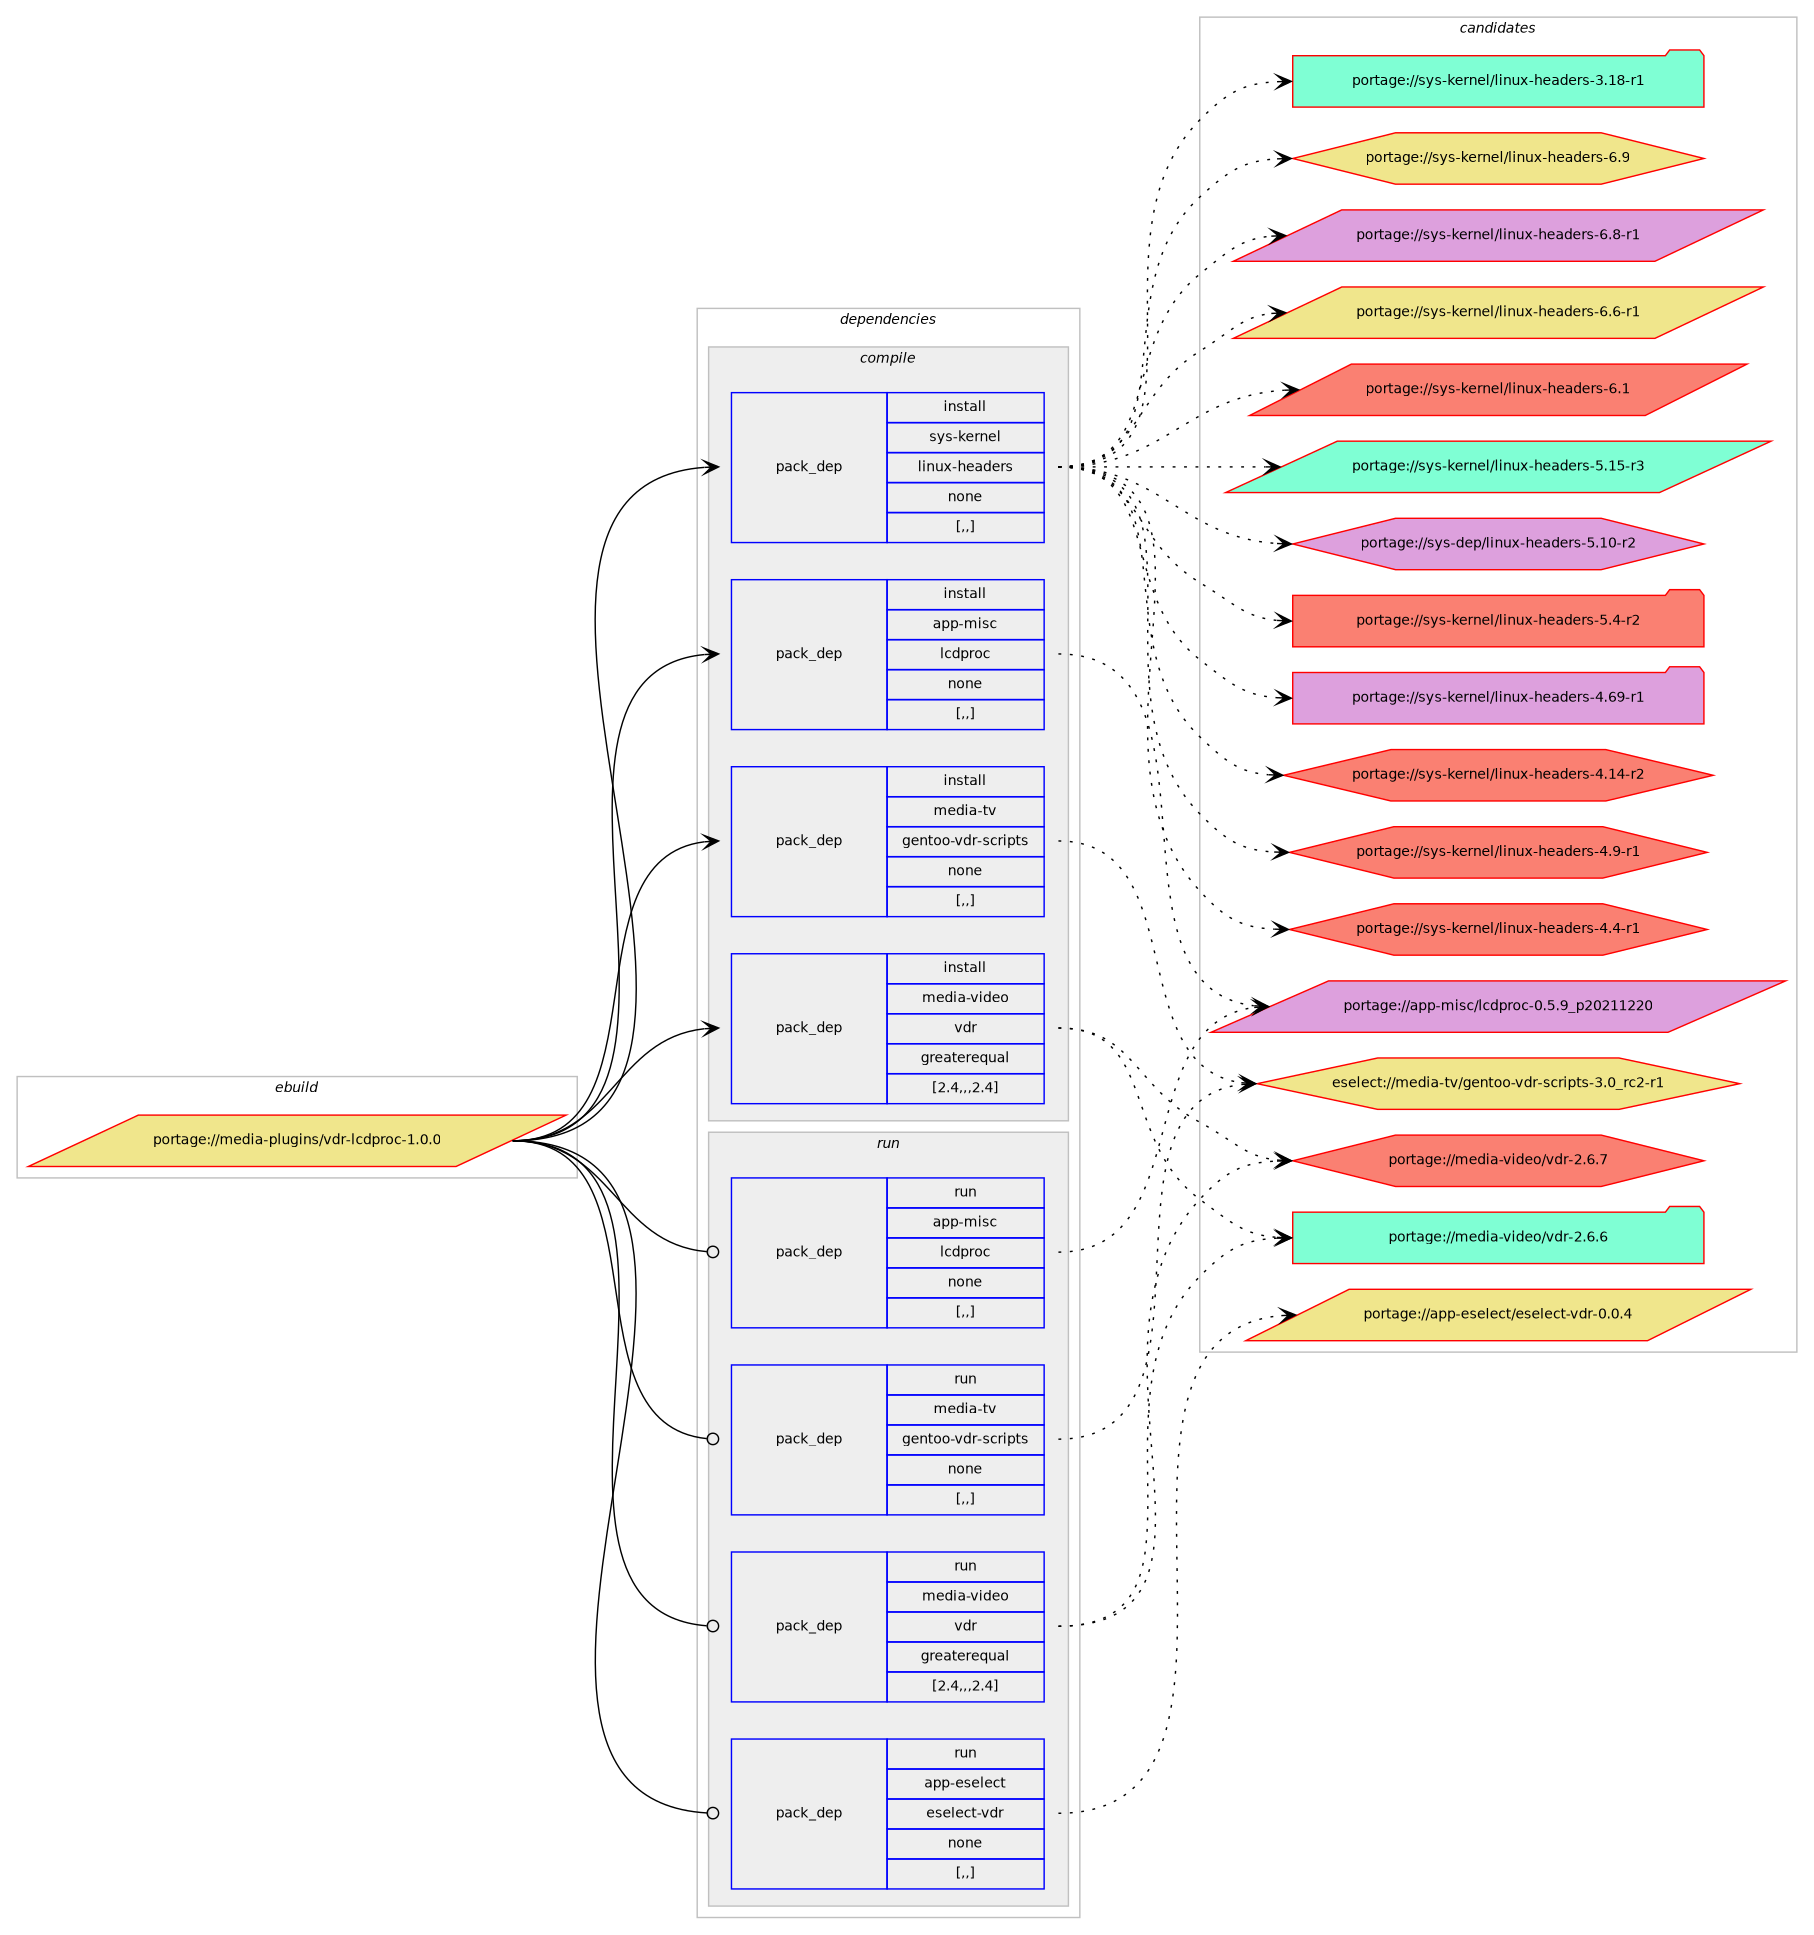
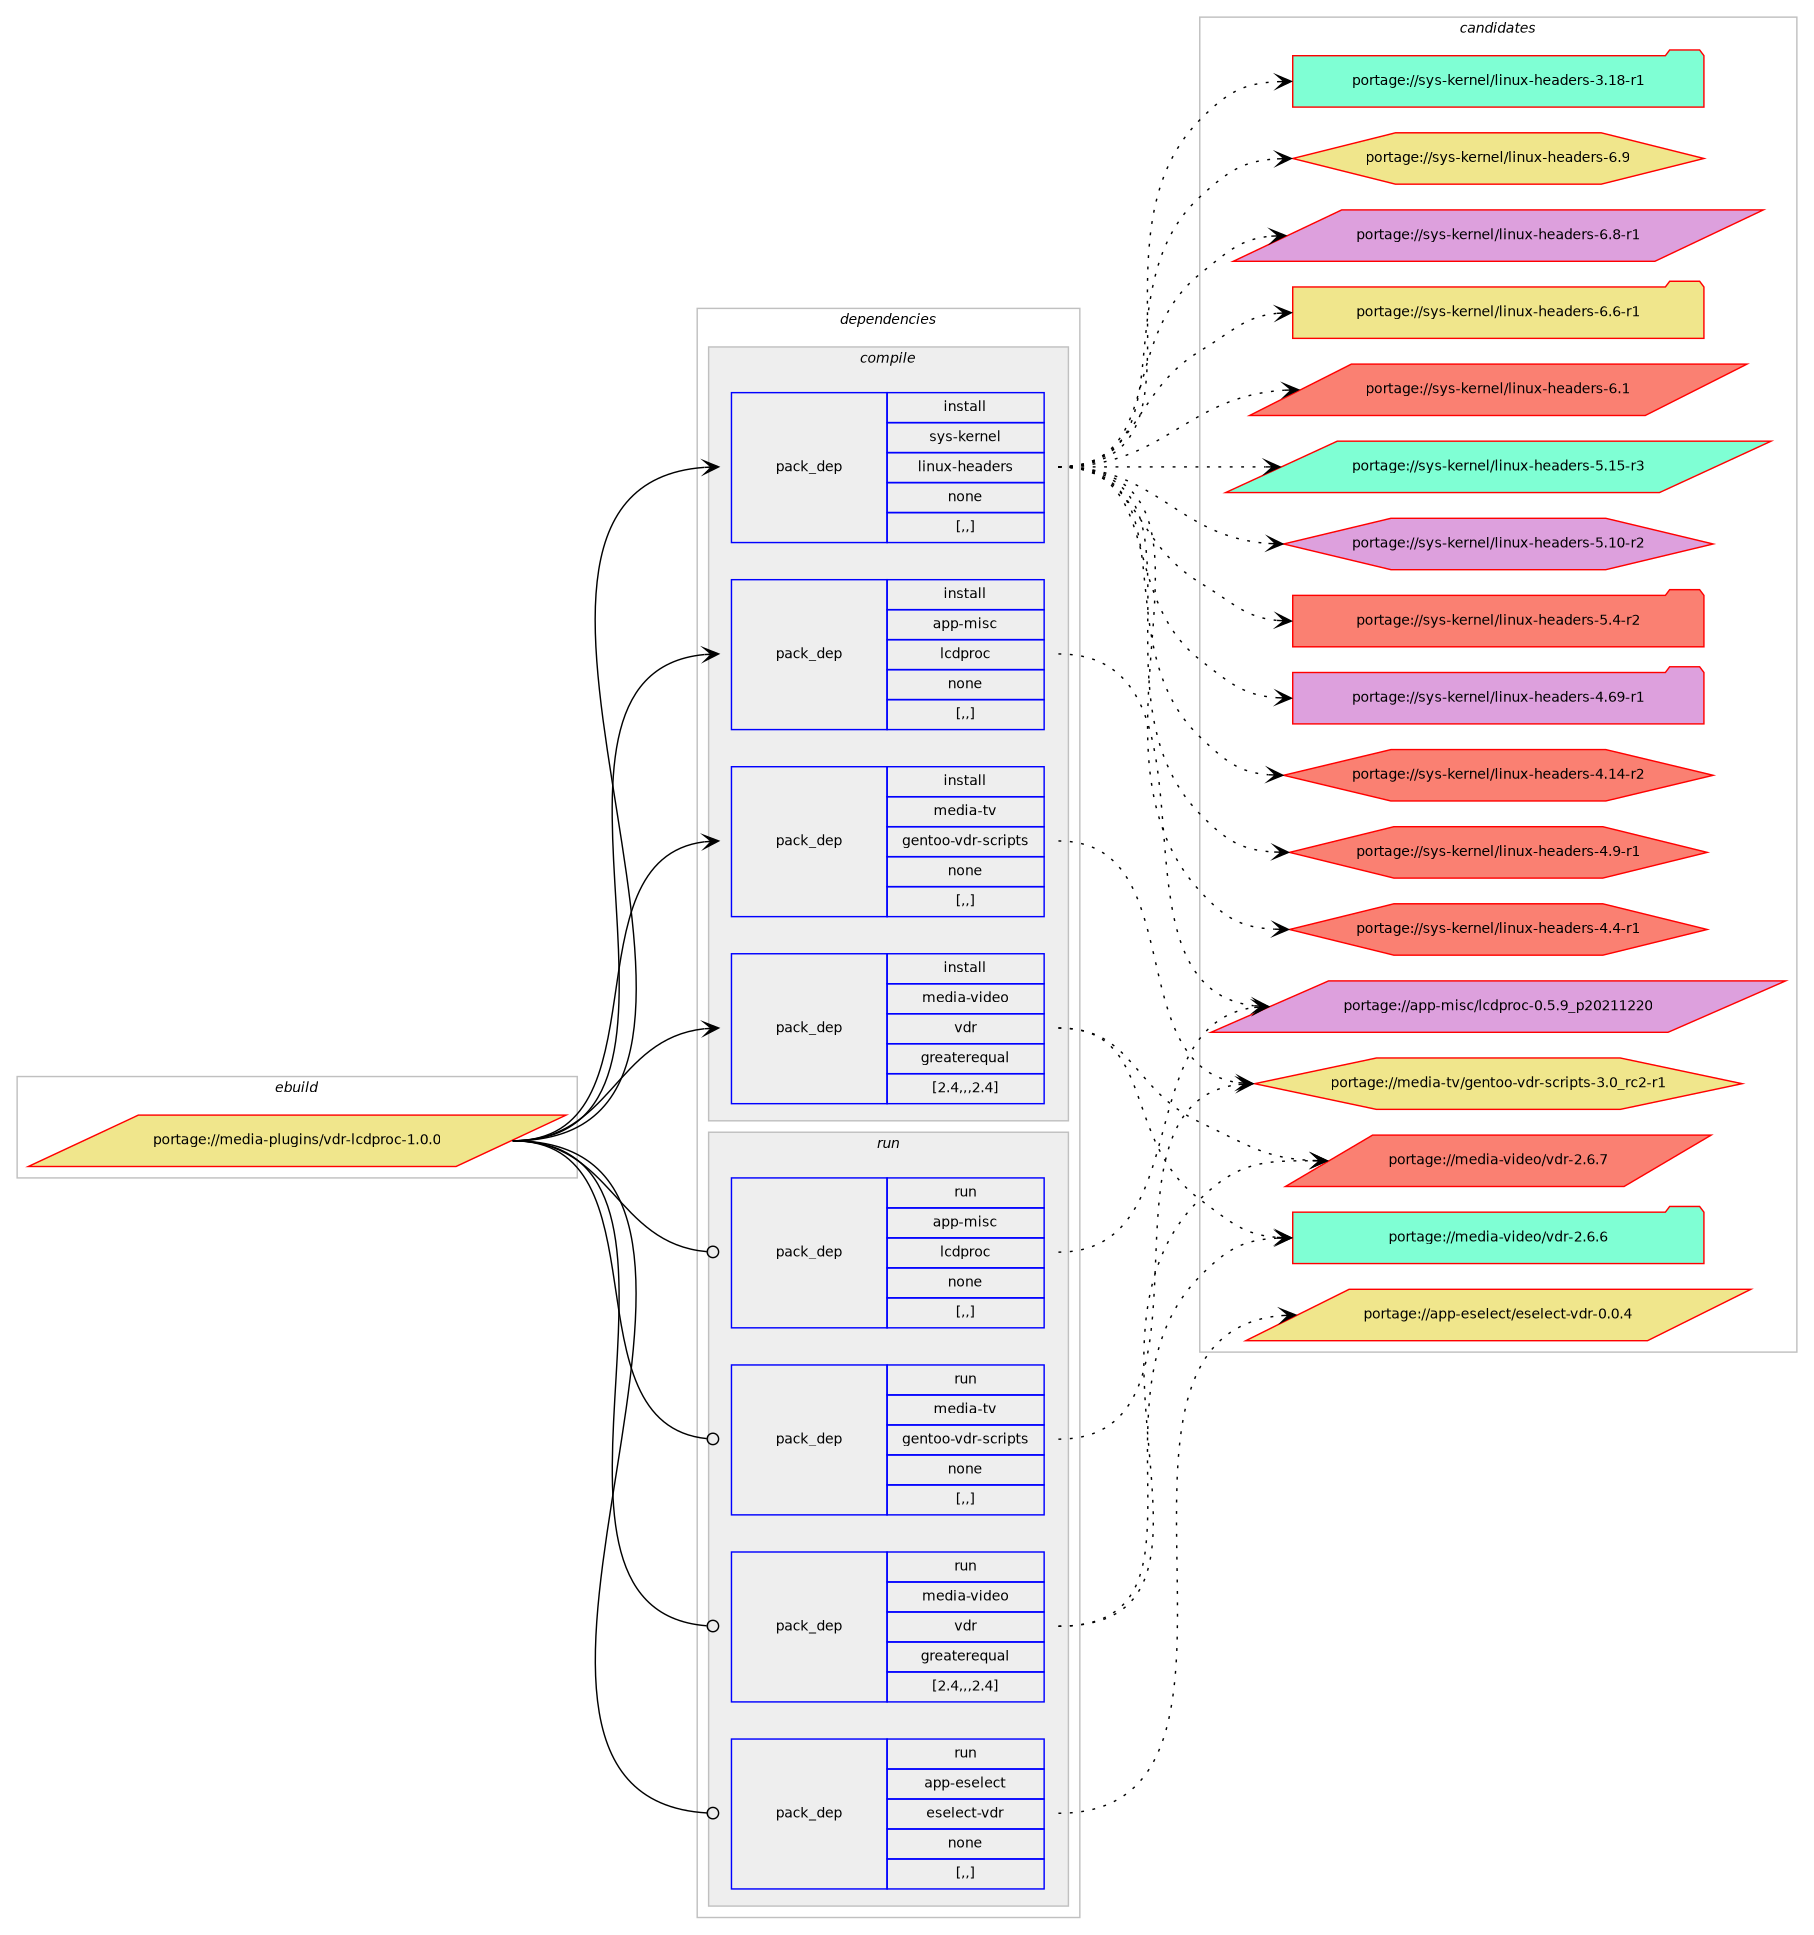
node "portage://sys-kernel/linux-headers-6.6-r1": shape parallelogram -> folder
node "portage://sys-dep/linux-headers-5.10-r2": label "portage://sys-dep/linux-headers-5.10-r2" -> "portage://sys-kernel/linux-headers-5.10-r2"
node "eselect://media-tv/gentoo-vdr-scripts-3.0_rc2-r1": label "eselect://media-tv/gentoo-vdr-scripts-3.0_rc2-r1" -> "portage://media-tv/gentoo-vdr-scripts-3.0_rc2-r1"
node "portage://media-video/vdr-2.6.7": shape hexagon -> parallelogram
